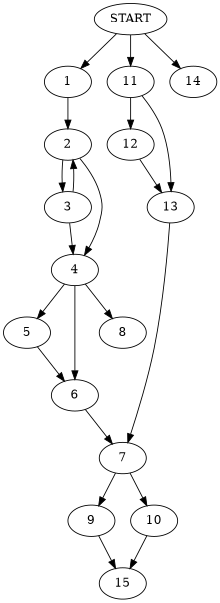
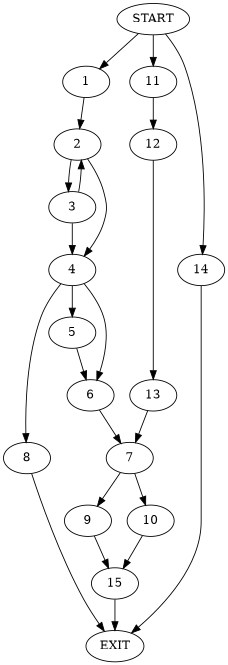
edge "11" -> "13": removed
node "EXIT": added
